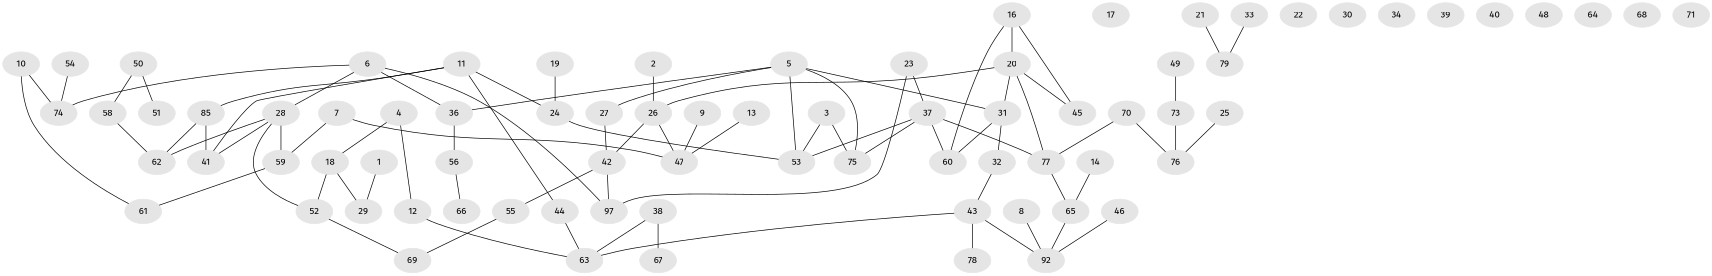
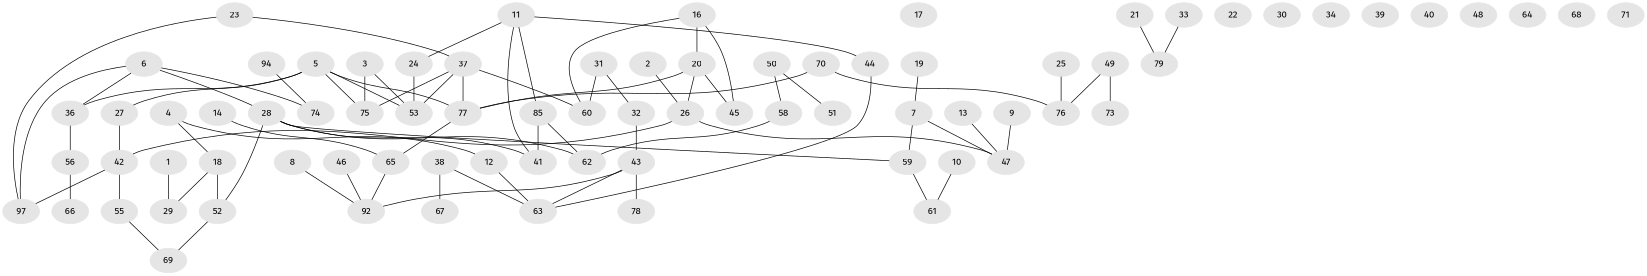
node "54": label "54" -> "94"
edge "5" -- "31": now "5" -- "77"
edge "10" -- "74": removed
edge "19" -- "24": now "19" -- "7"
edge "20" -- "31": removed
edge "73" -- "76": now "49" -- "76"
